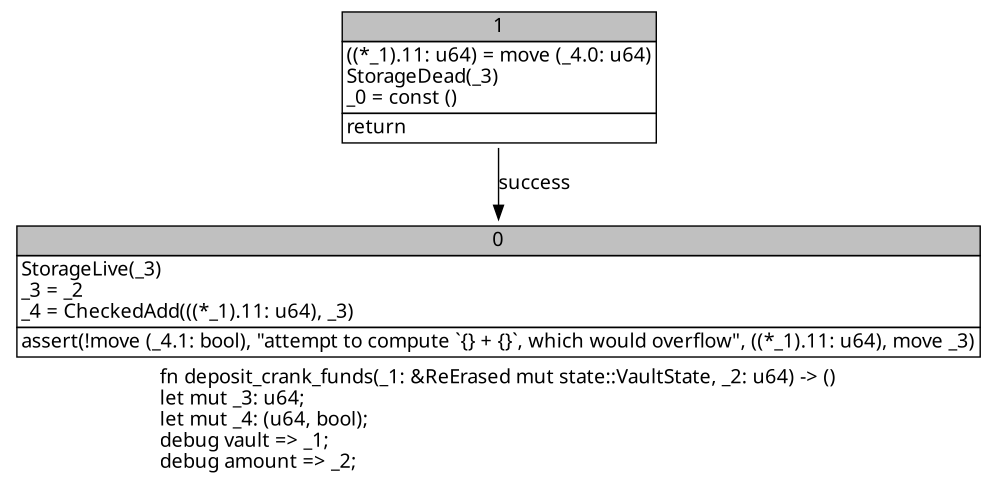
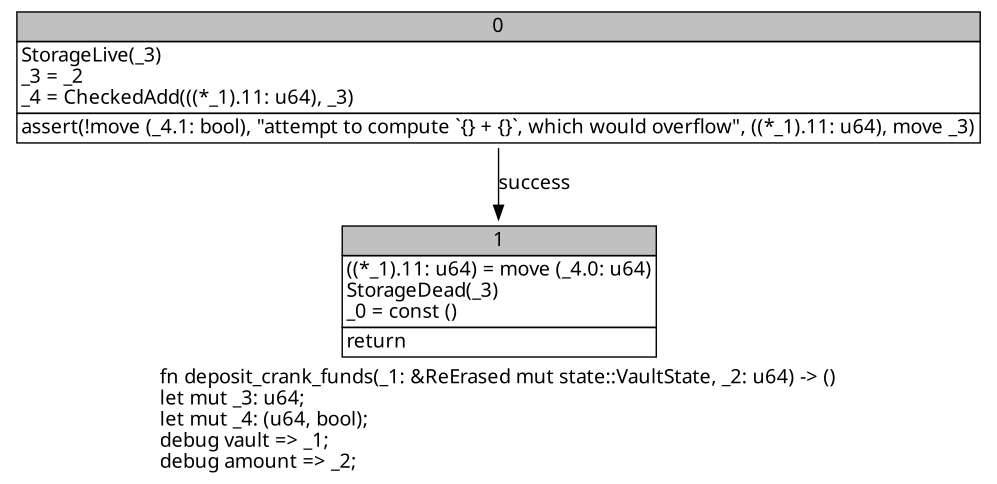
edge "1" -> "0": reversed
